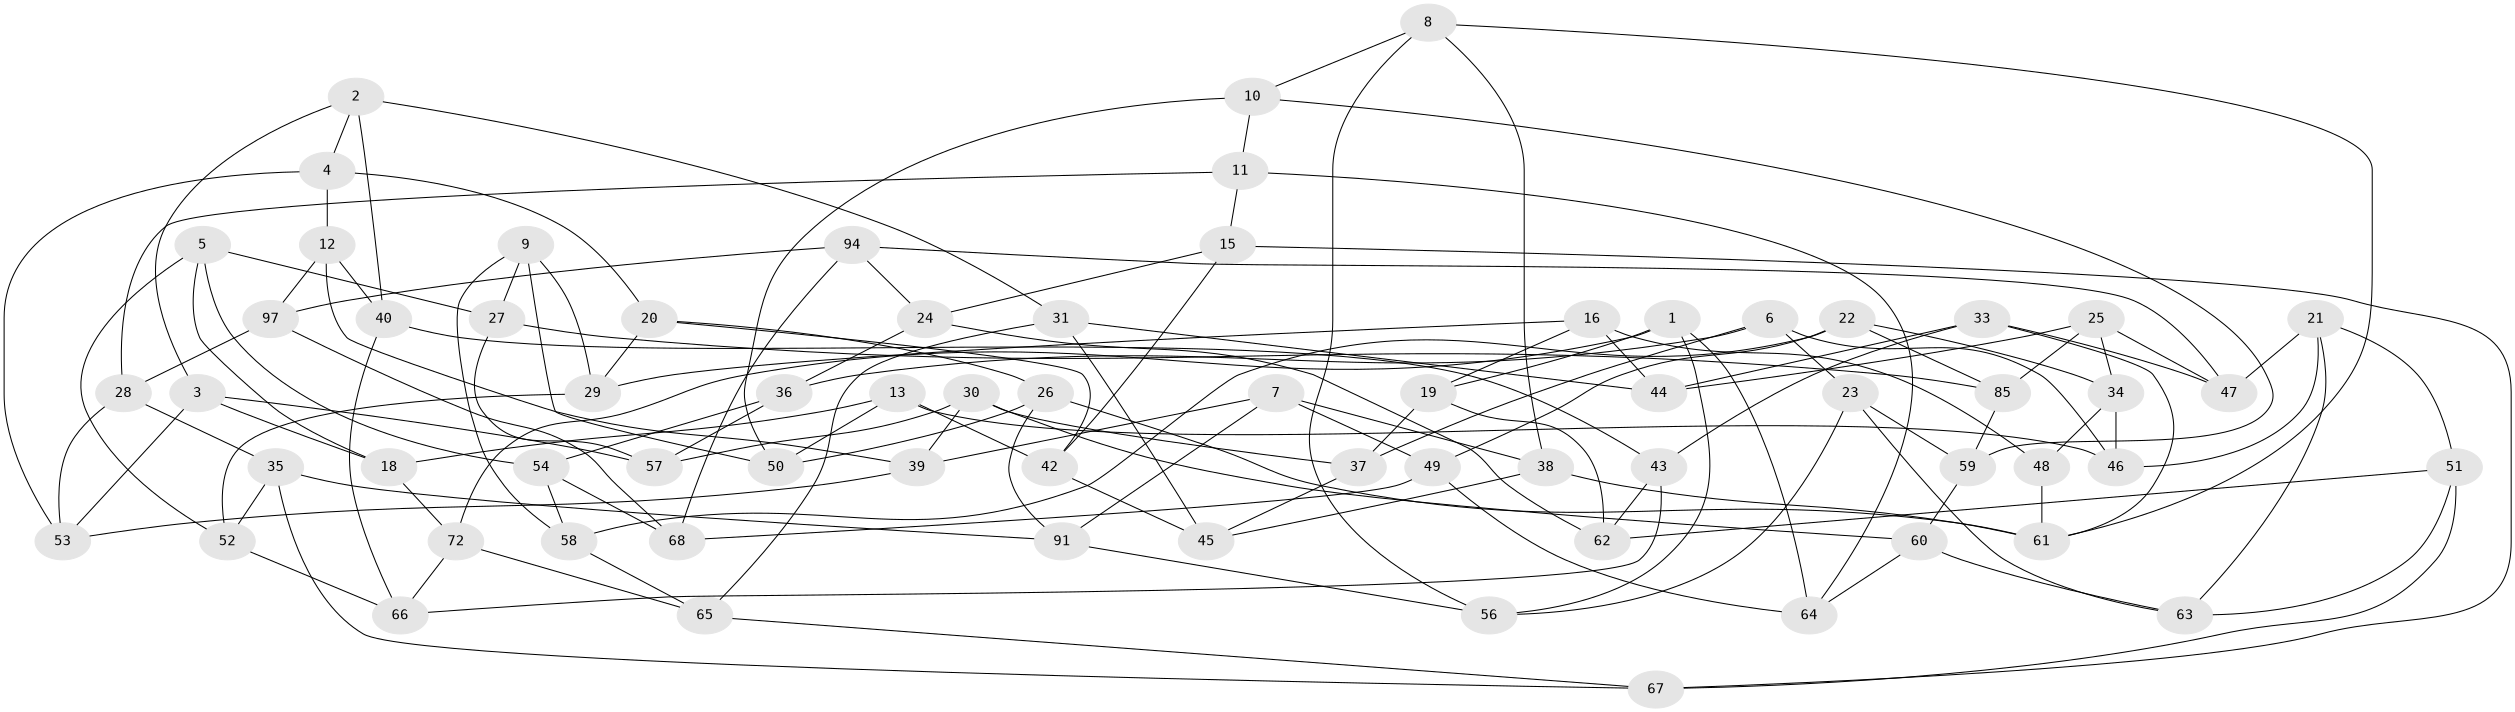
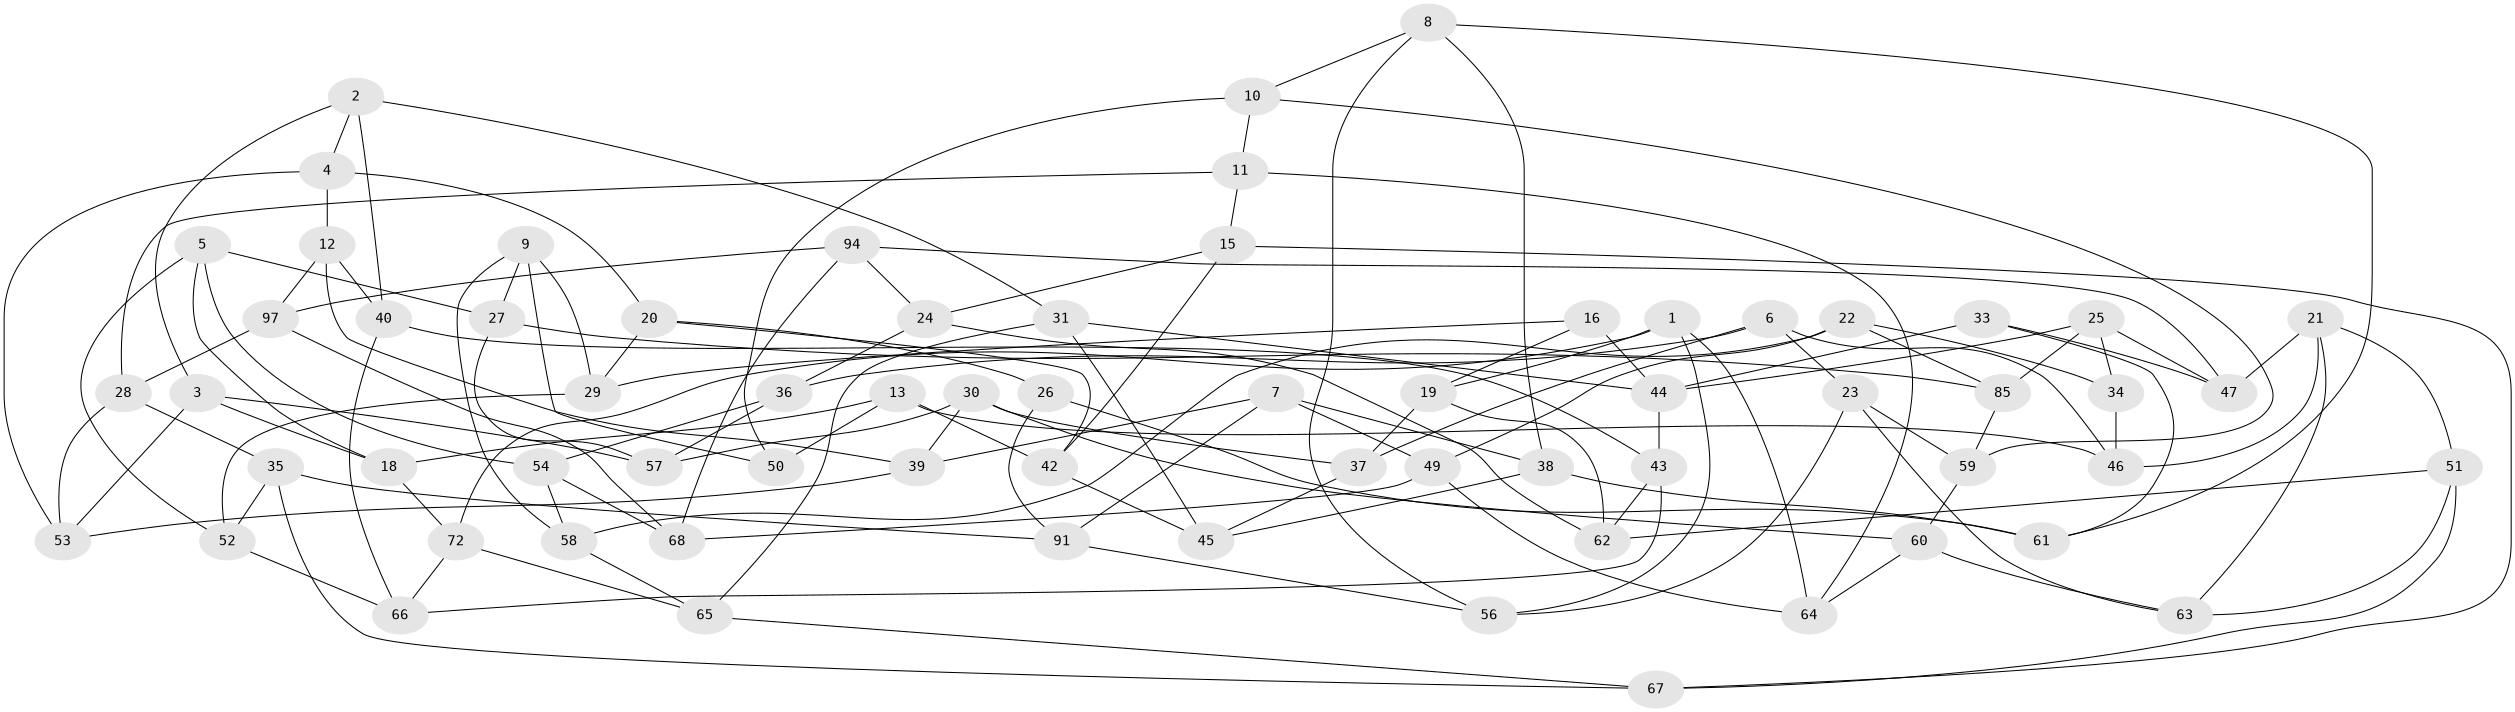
edge "33" -- "43": now "44" -- "43"
edge "26" -- "50": removed
node "48": removed
